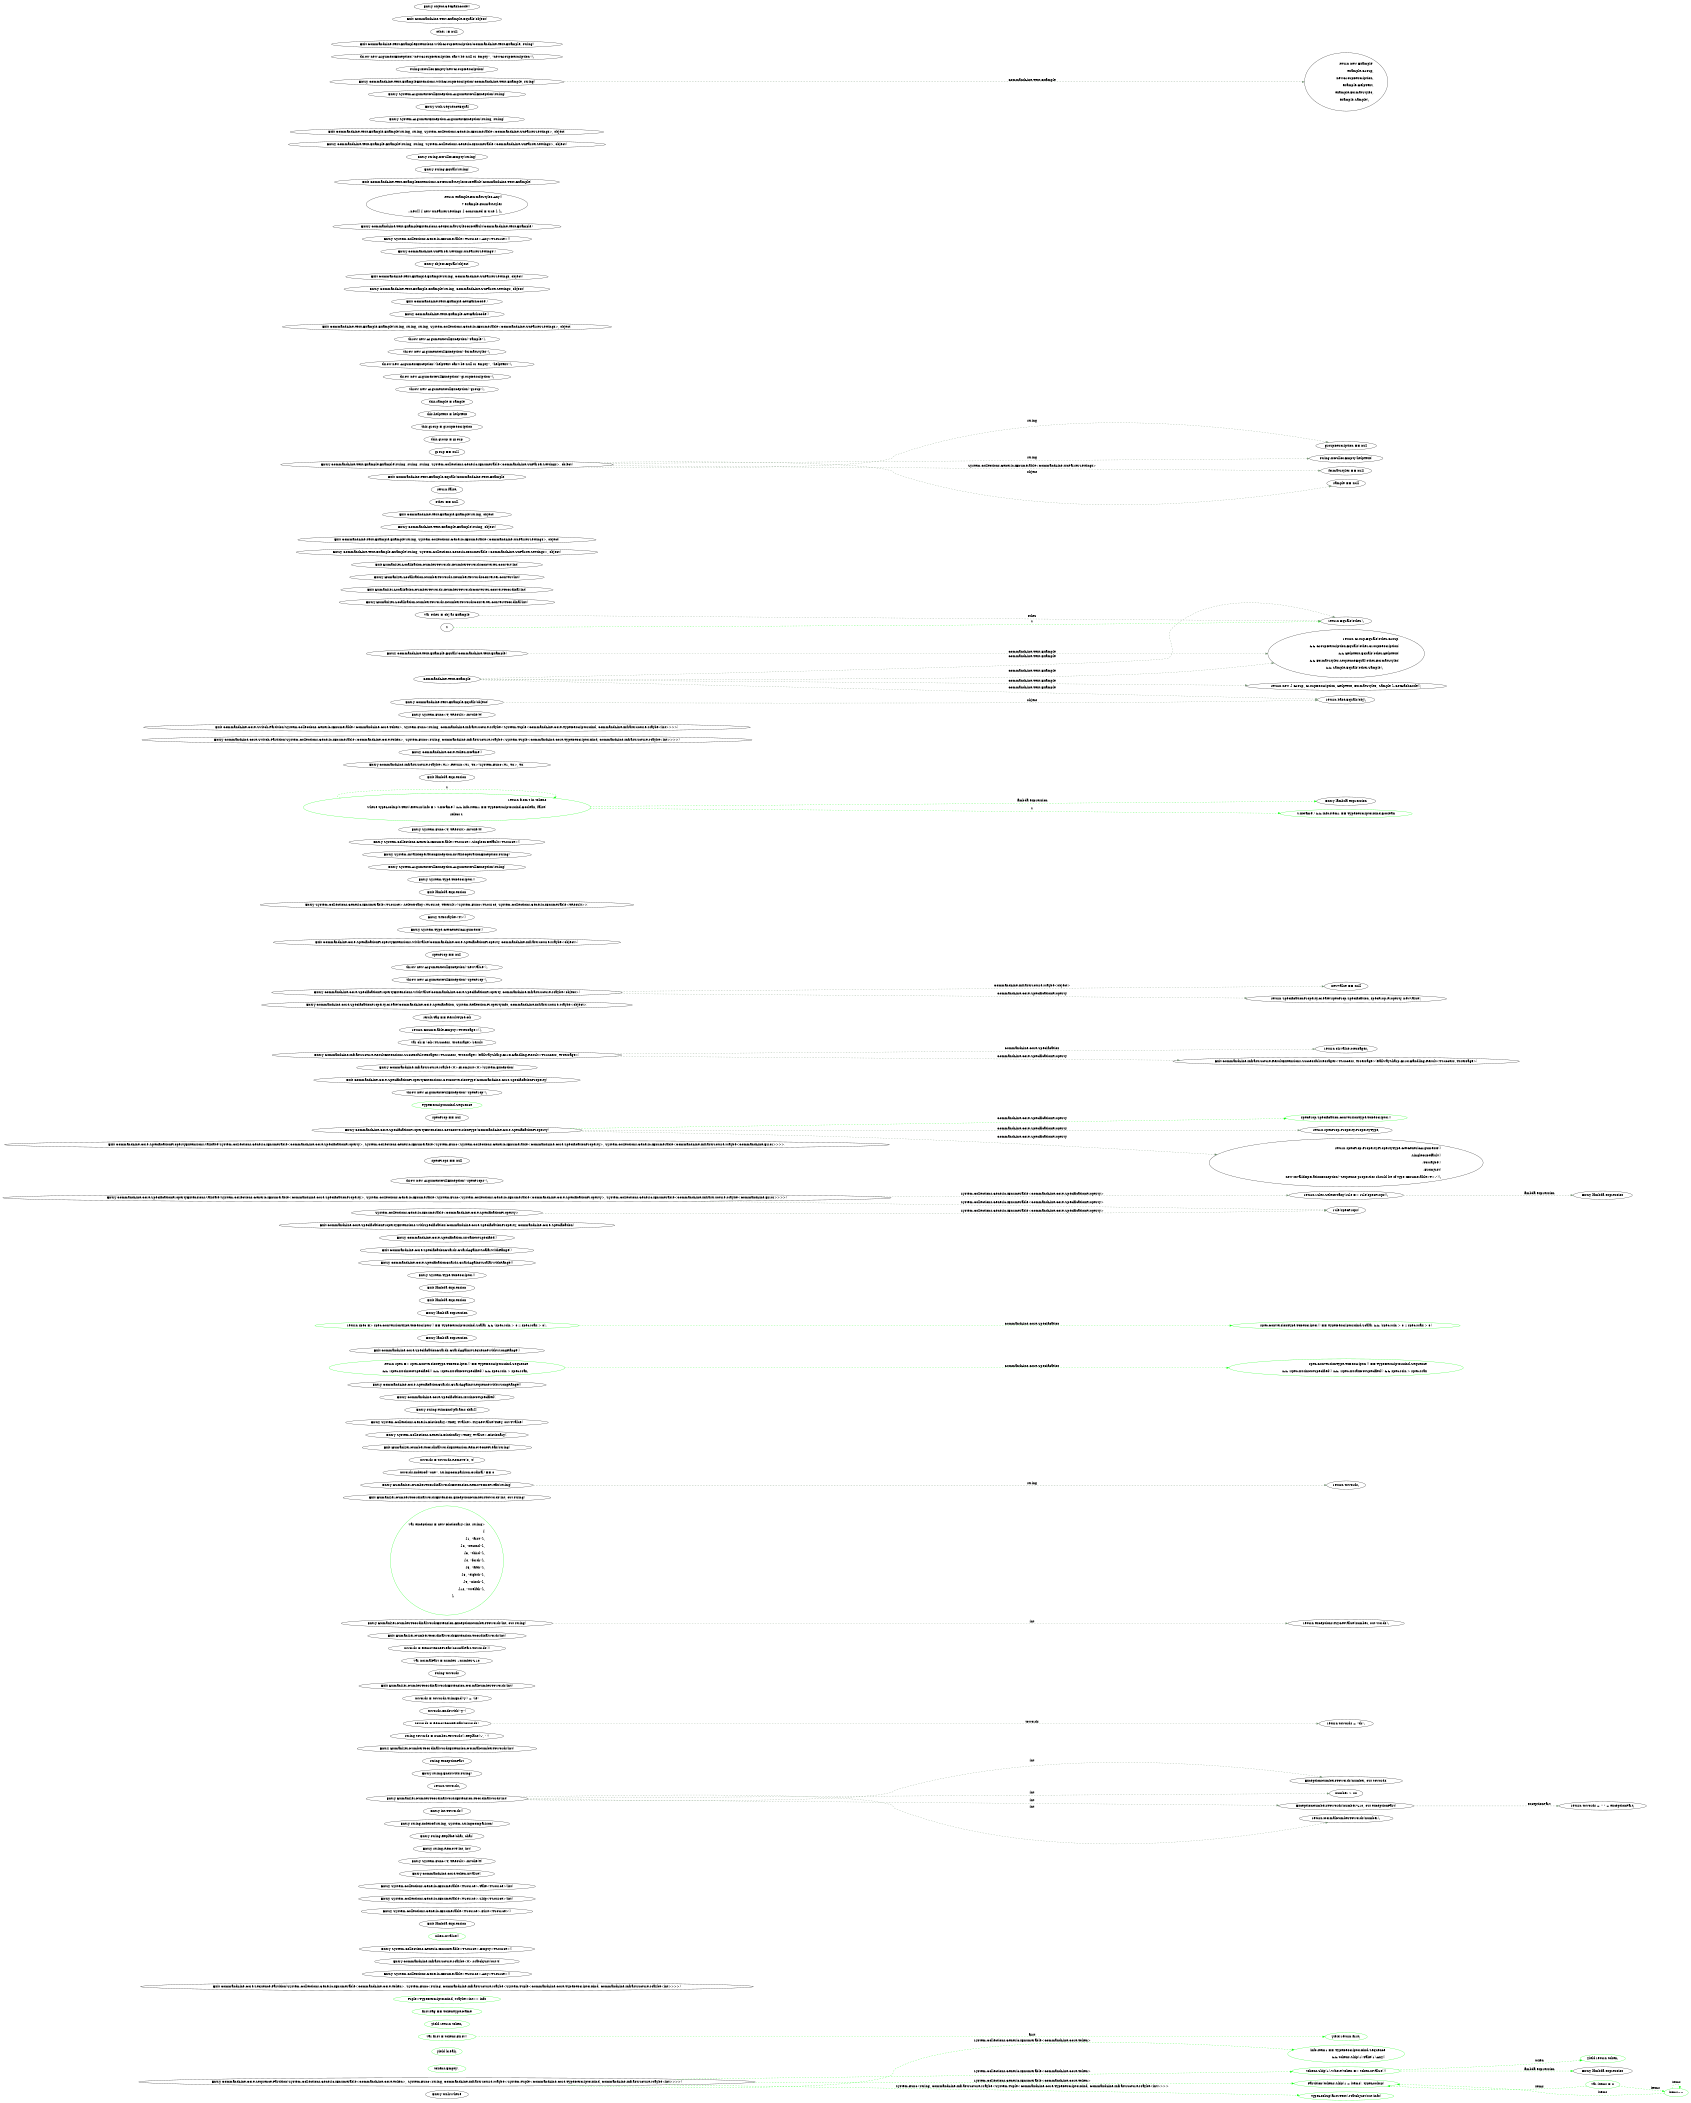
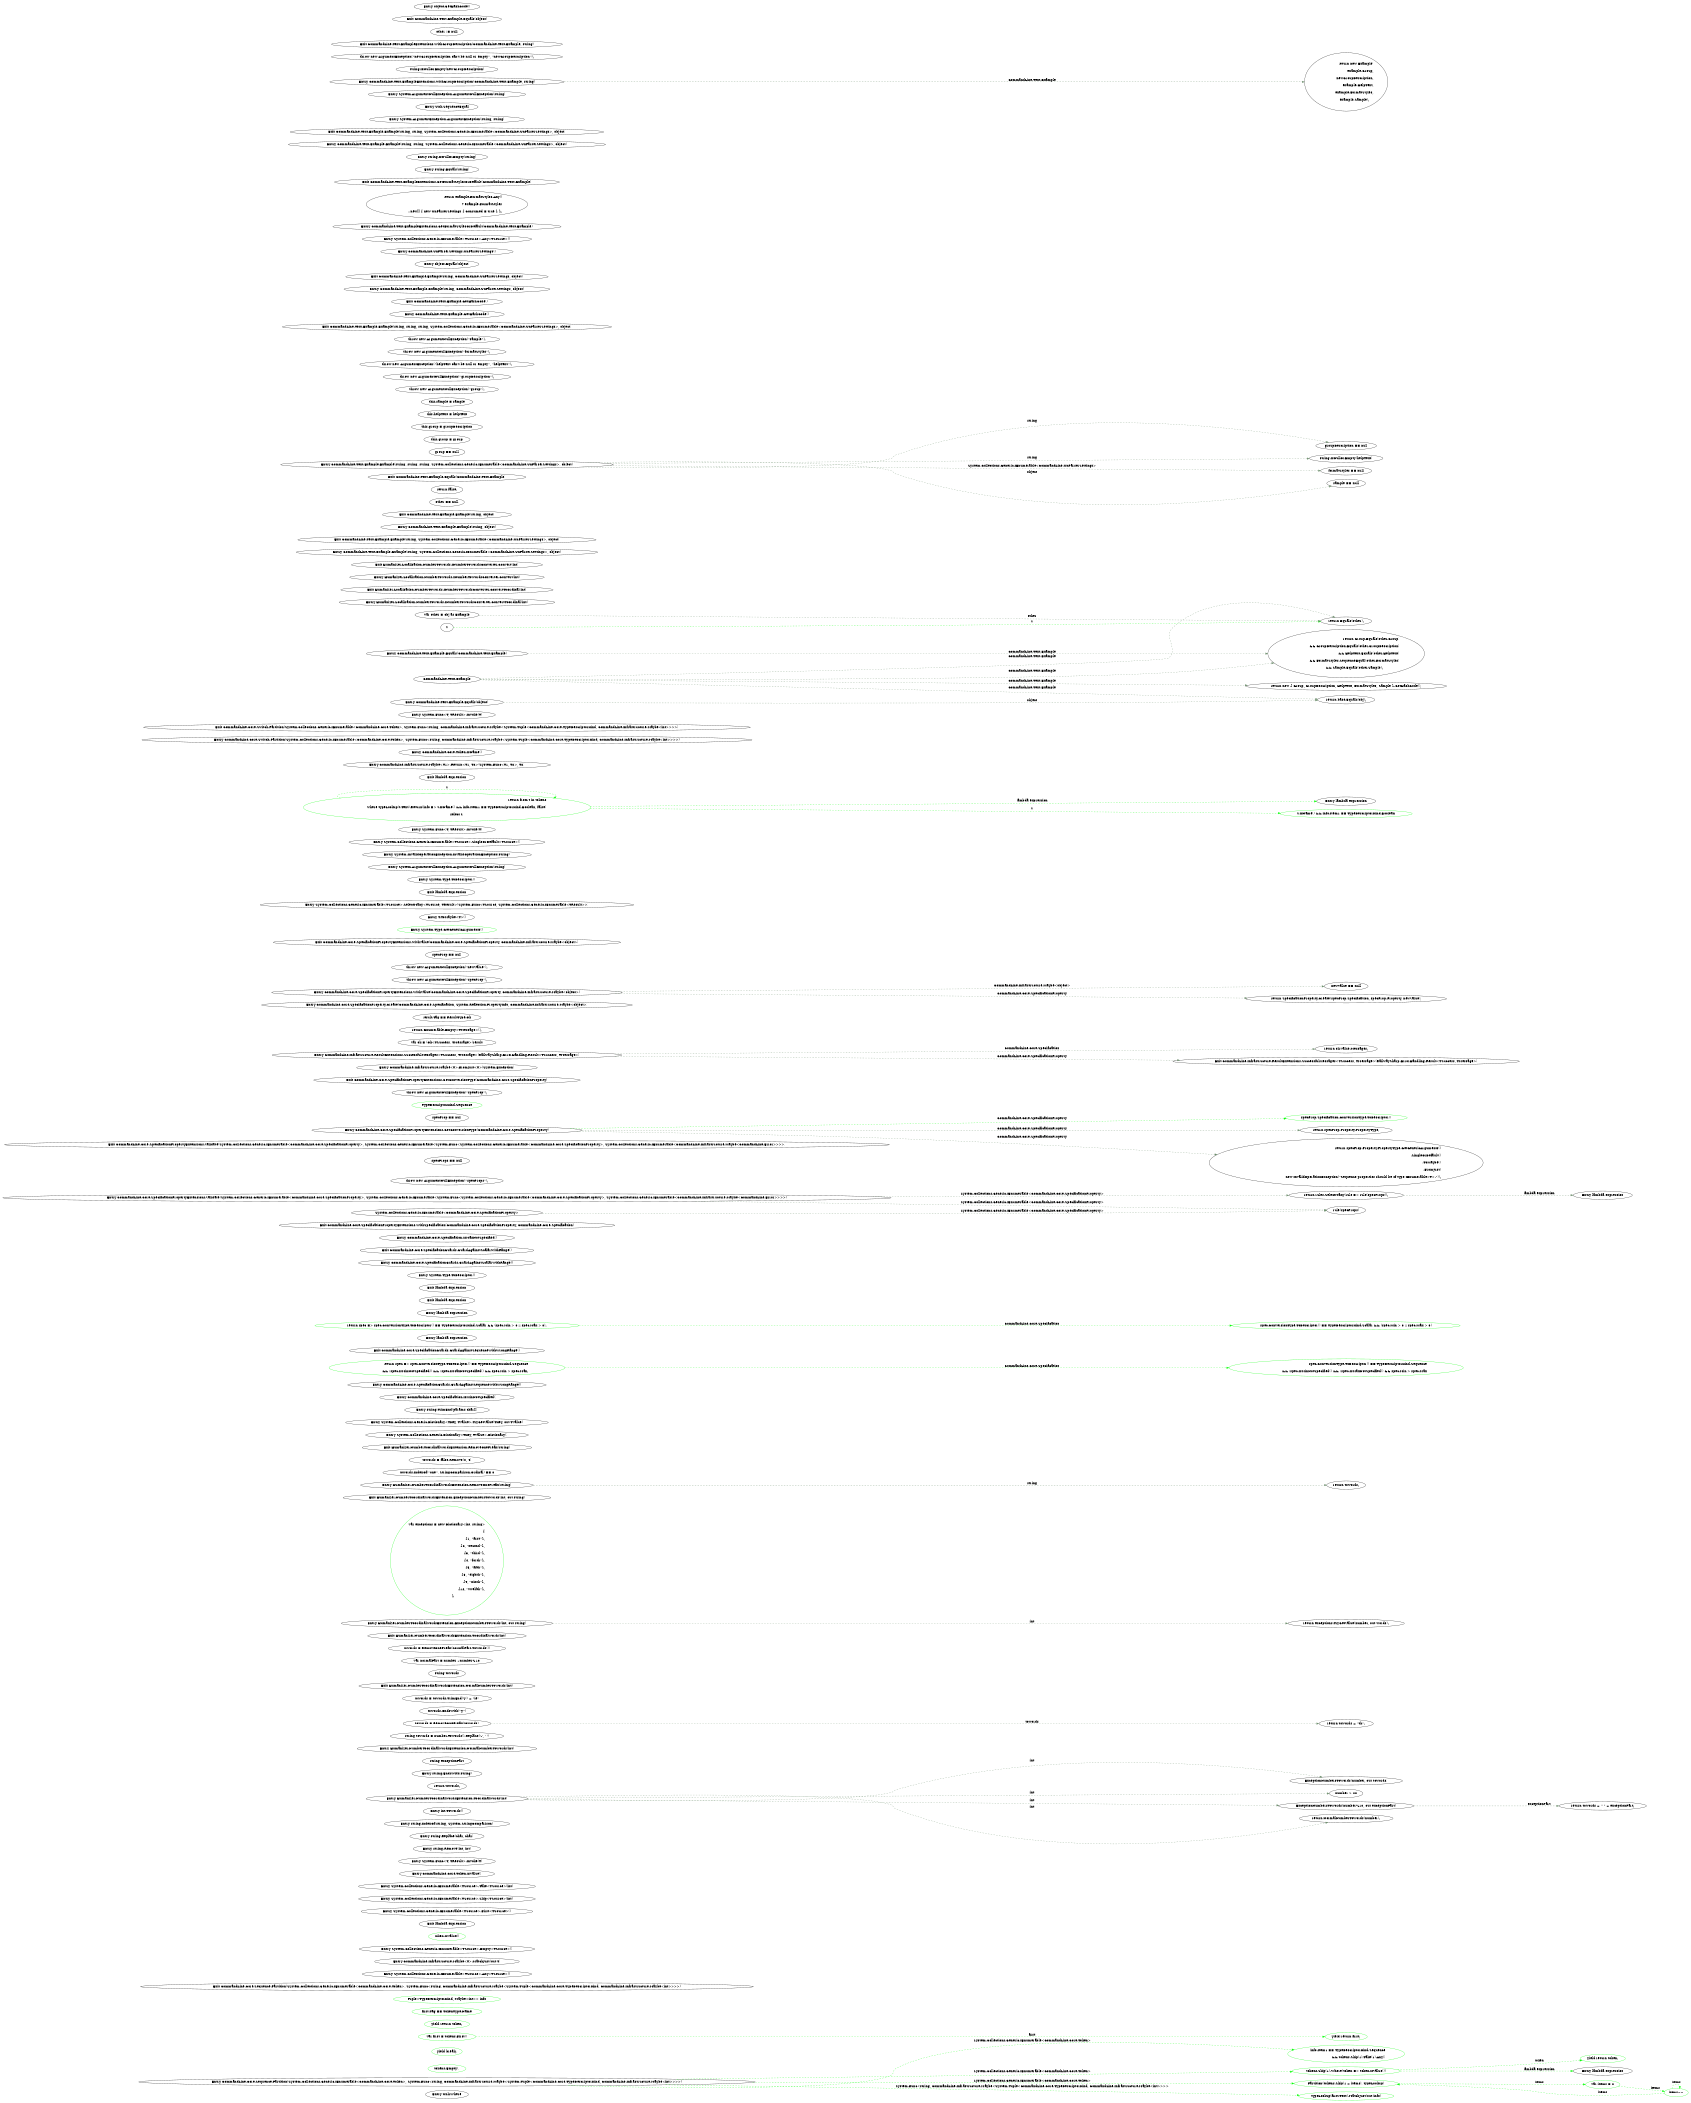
node "Entry System.Type.GetGenericArguments()": color black -> green
node "towords = towords.Remove(0, 4)": label "towords = towords.Remove(0, 4)" -> "towords = false.Remove(0, 4)"
edge "var items = 0" -> "Partition(tokens.Skip(1 + items), typeLookup)": reversed
